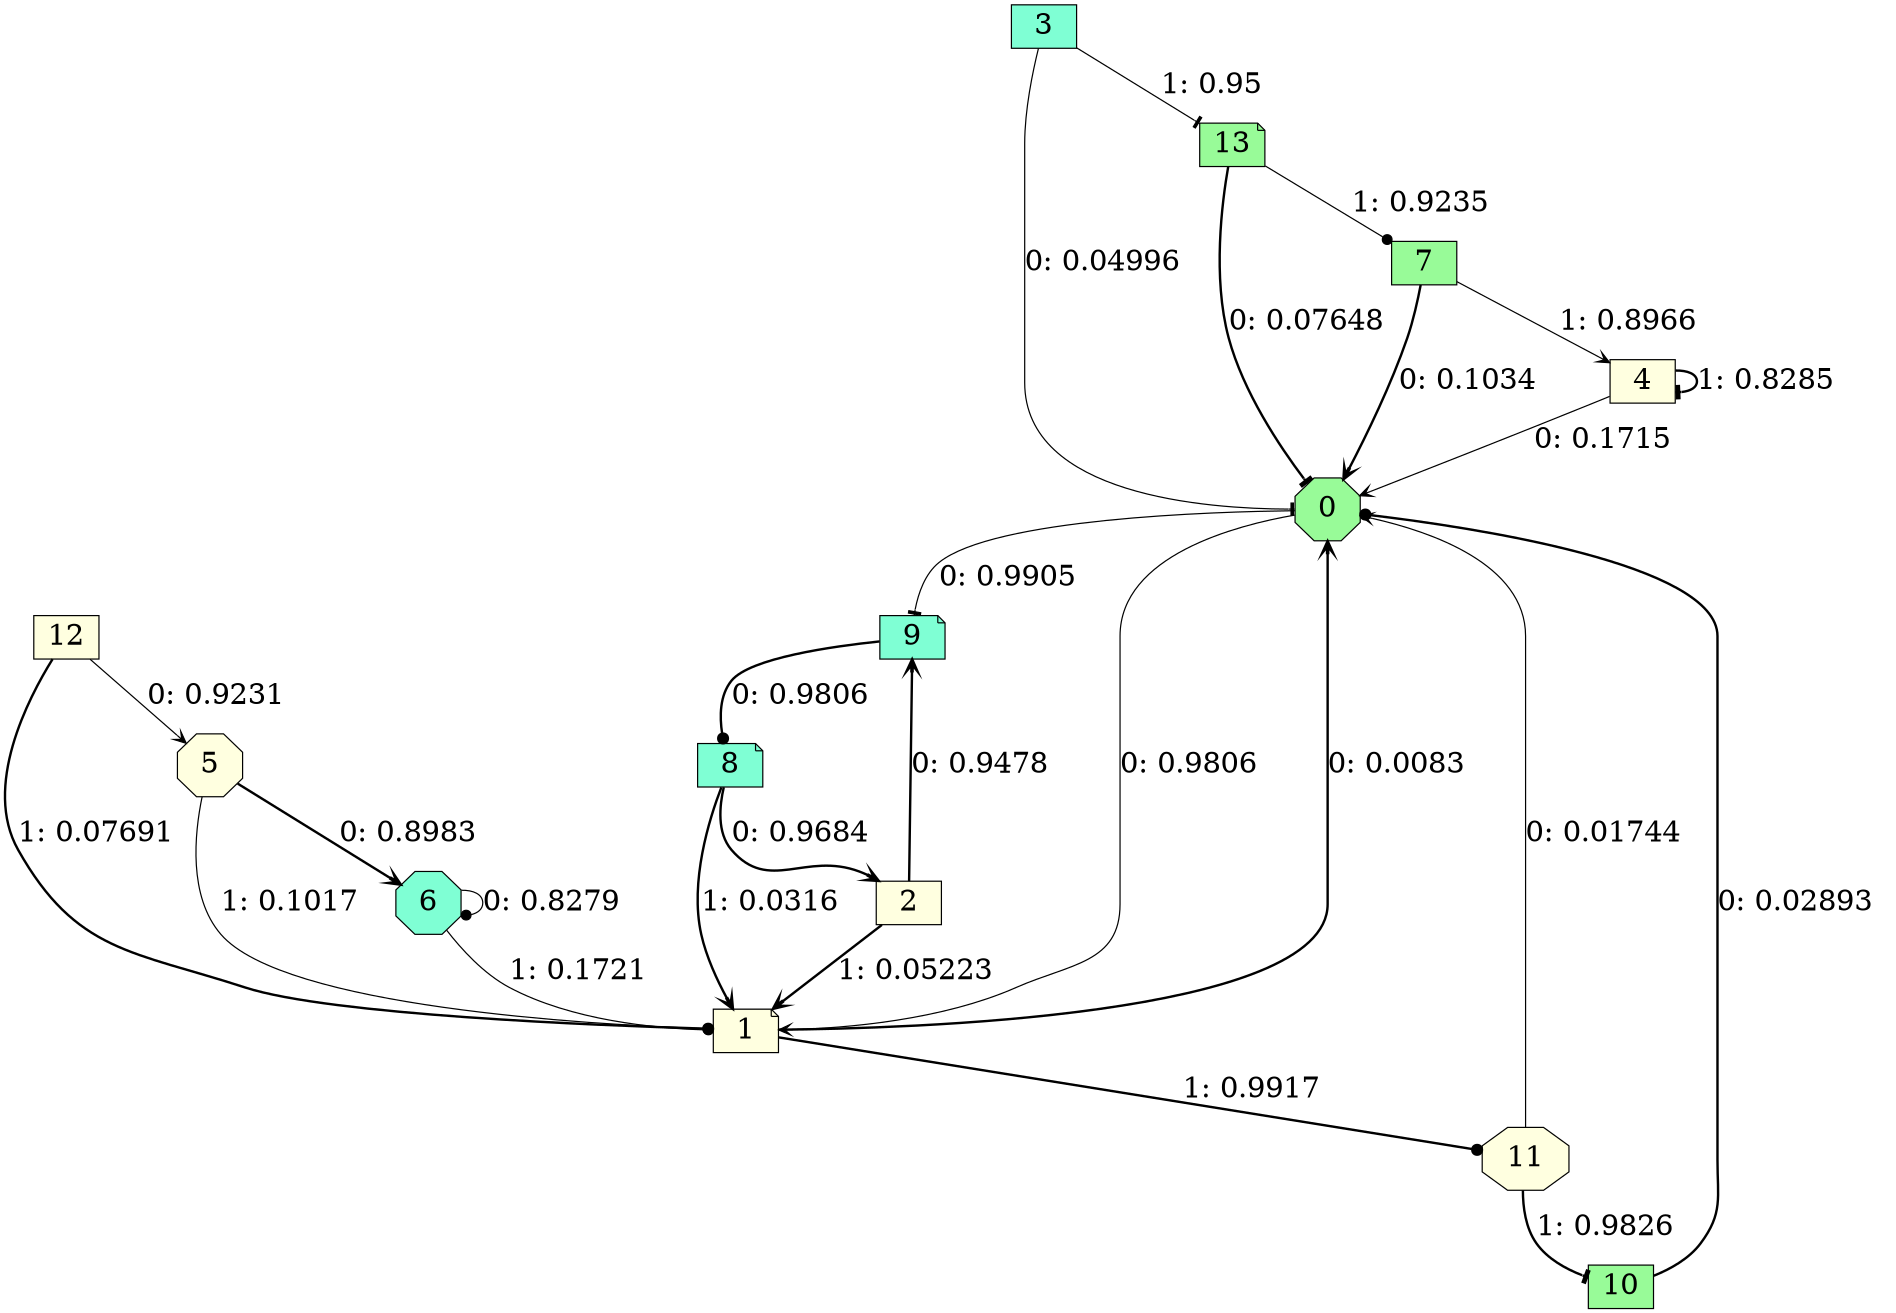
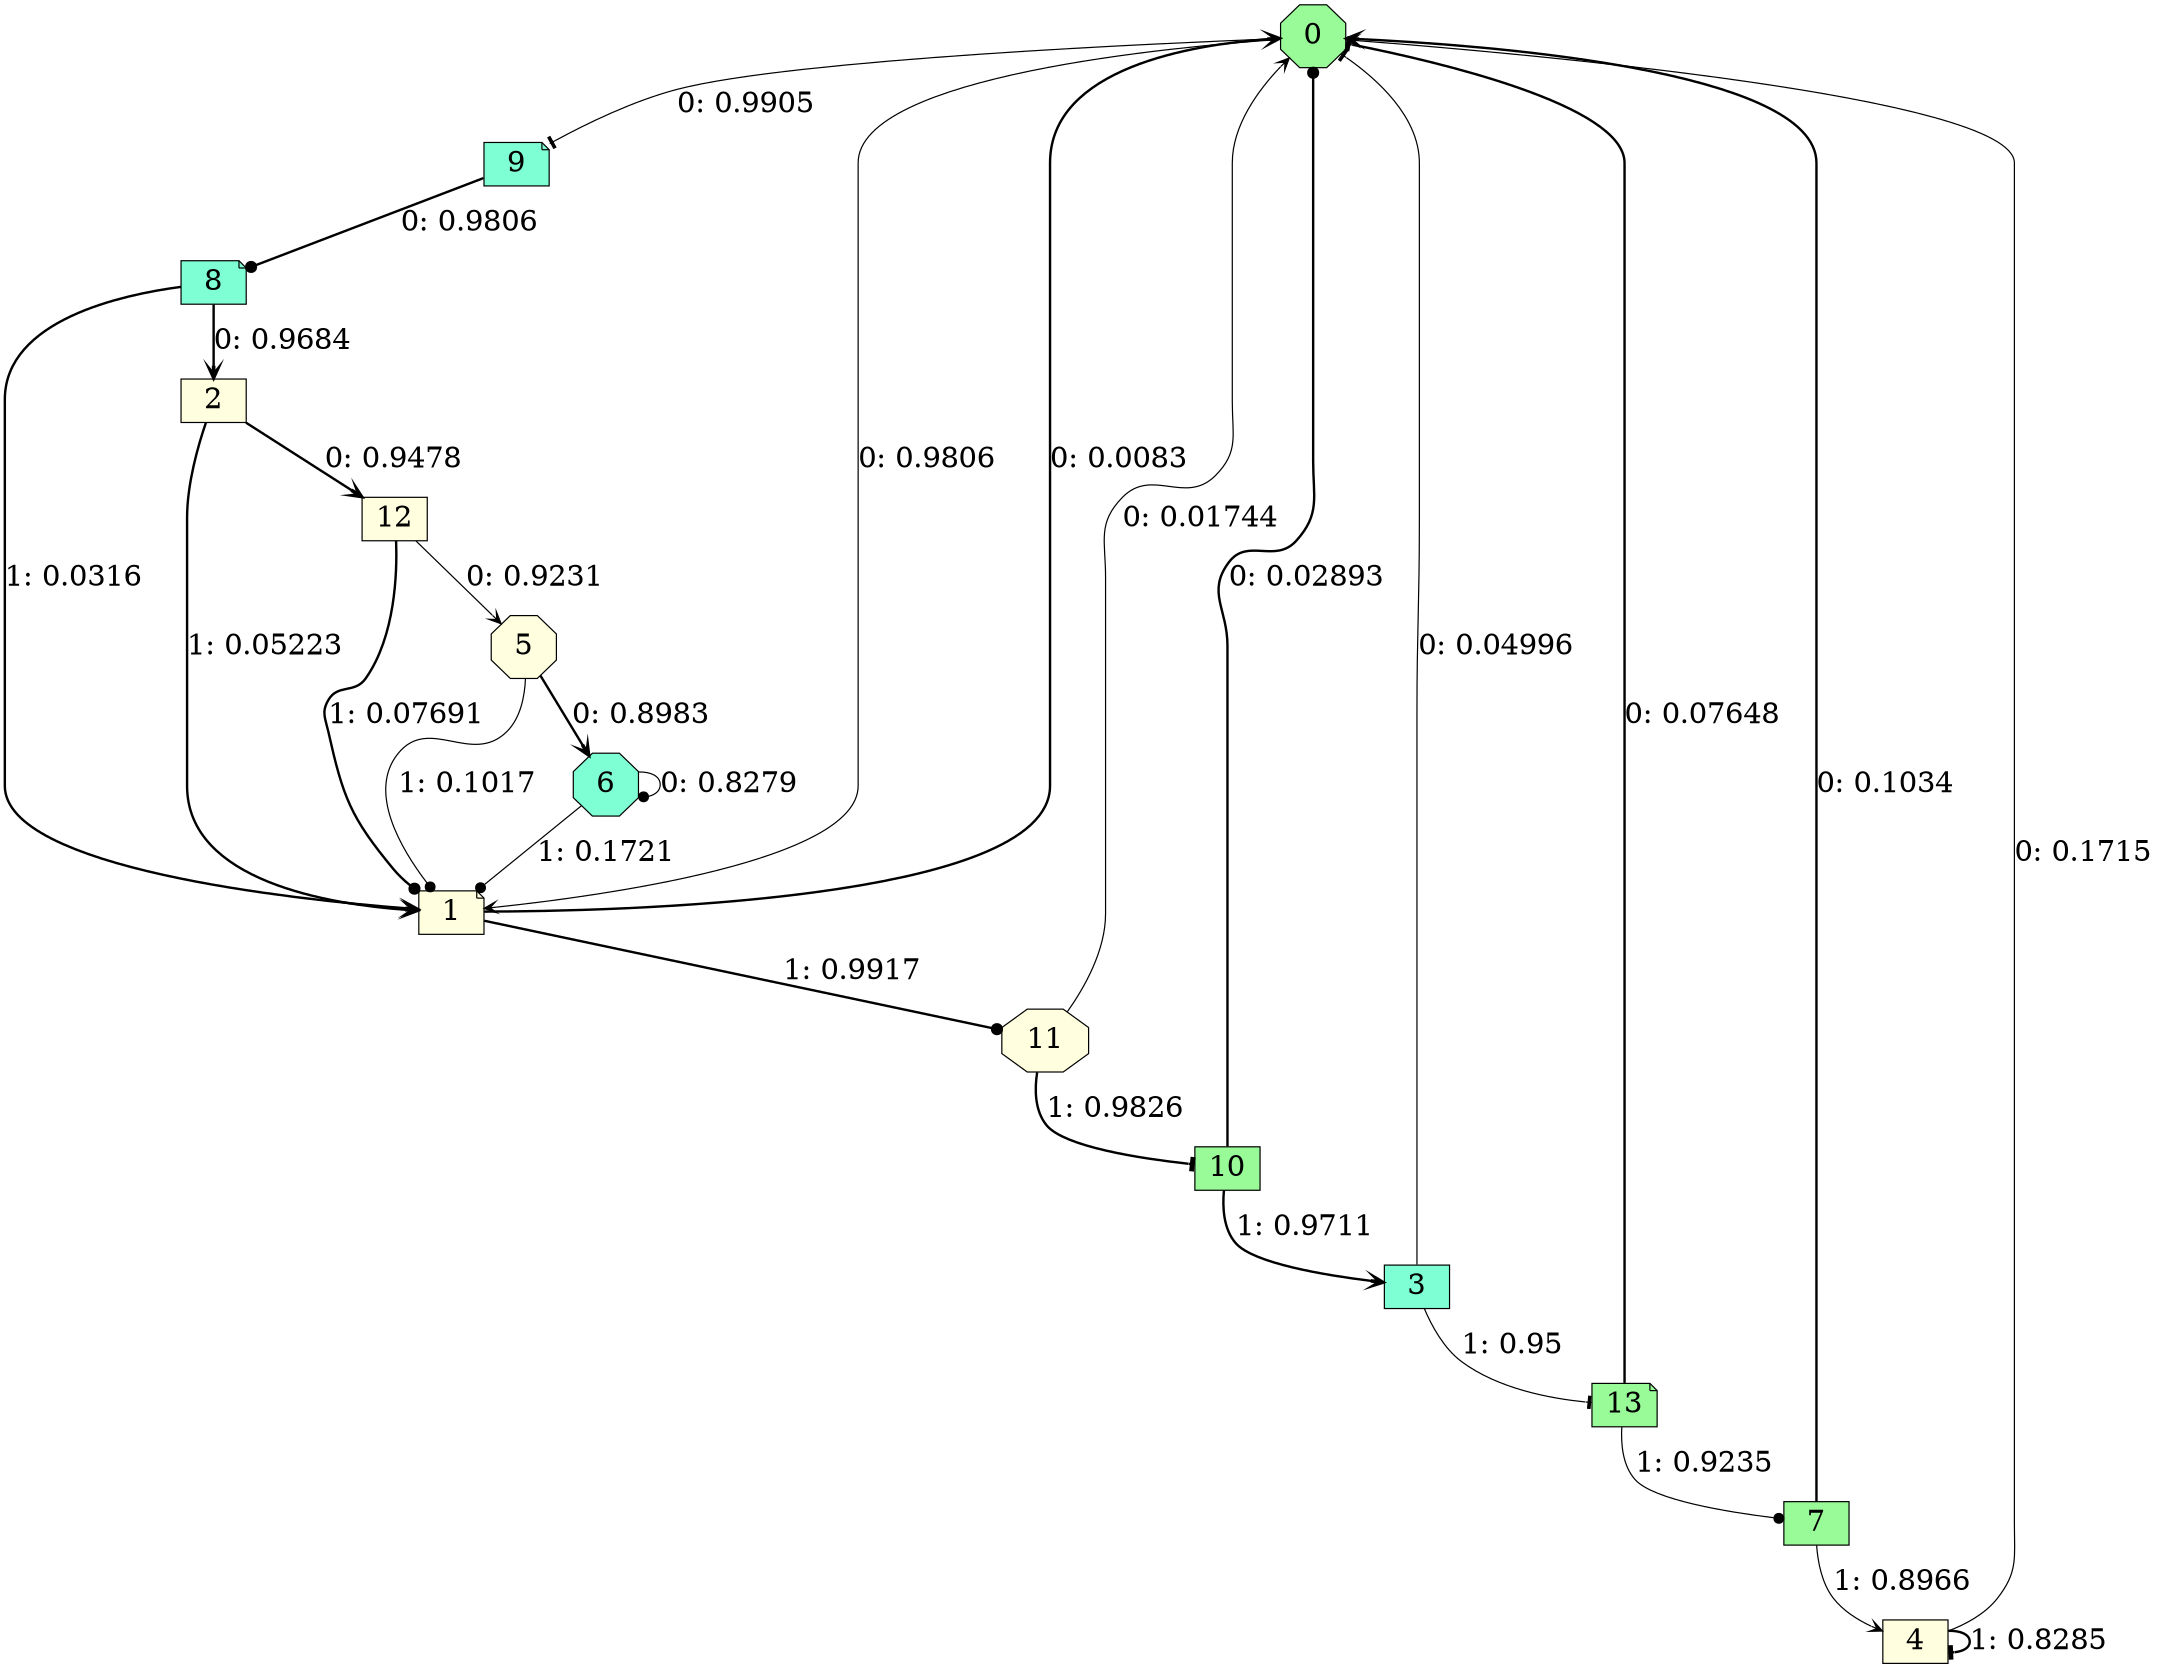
edge "2" -> "9": now "2" -> "12"
edge "10" -> "3": added, label "1: 0.9711"
